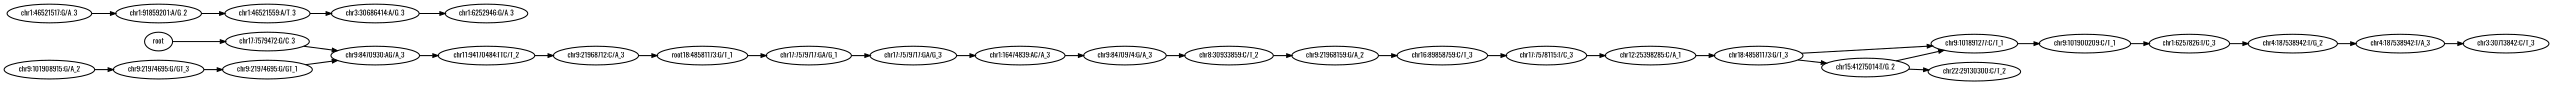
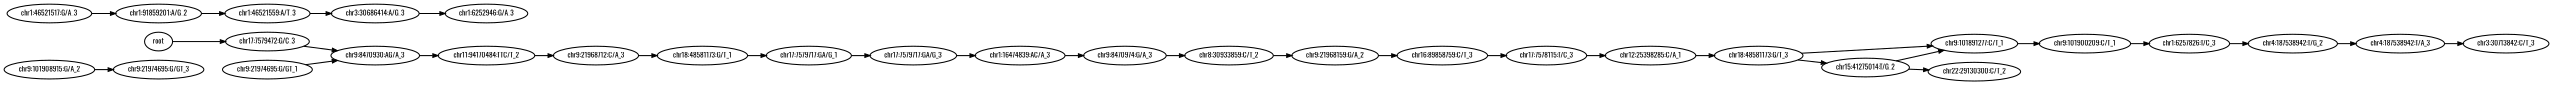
node "root18:48581173:G/T_1": label "root18:48581173:G/T_1" -> "chr18:48581173:G/T_1"
edge "chr9:21974695:G/GT_3" -> "chr9:21974695:G/GT_1": removed
